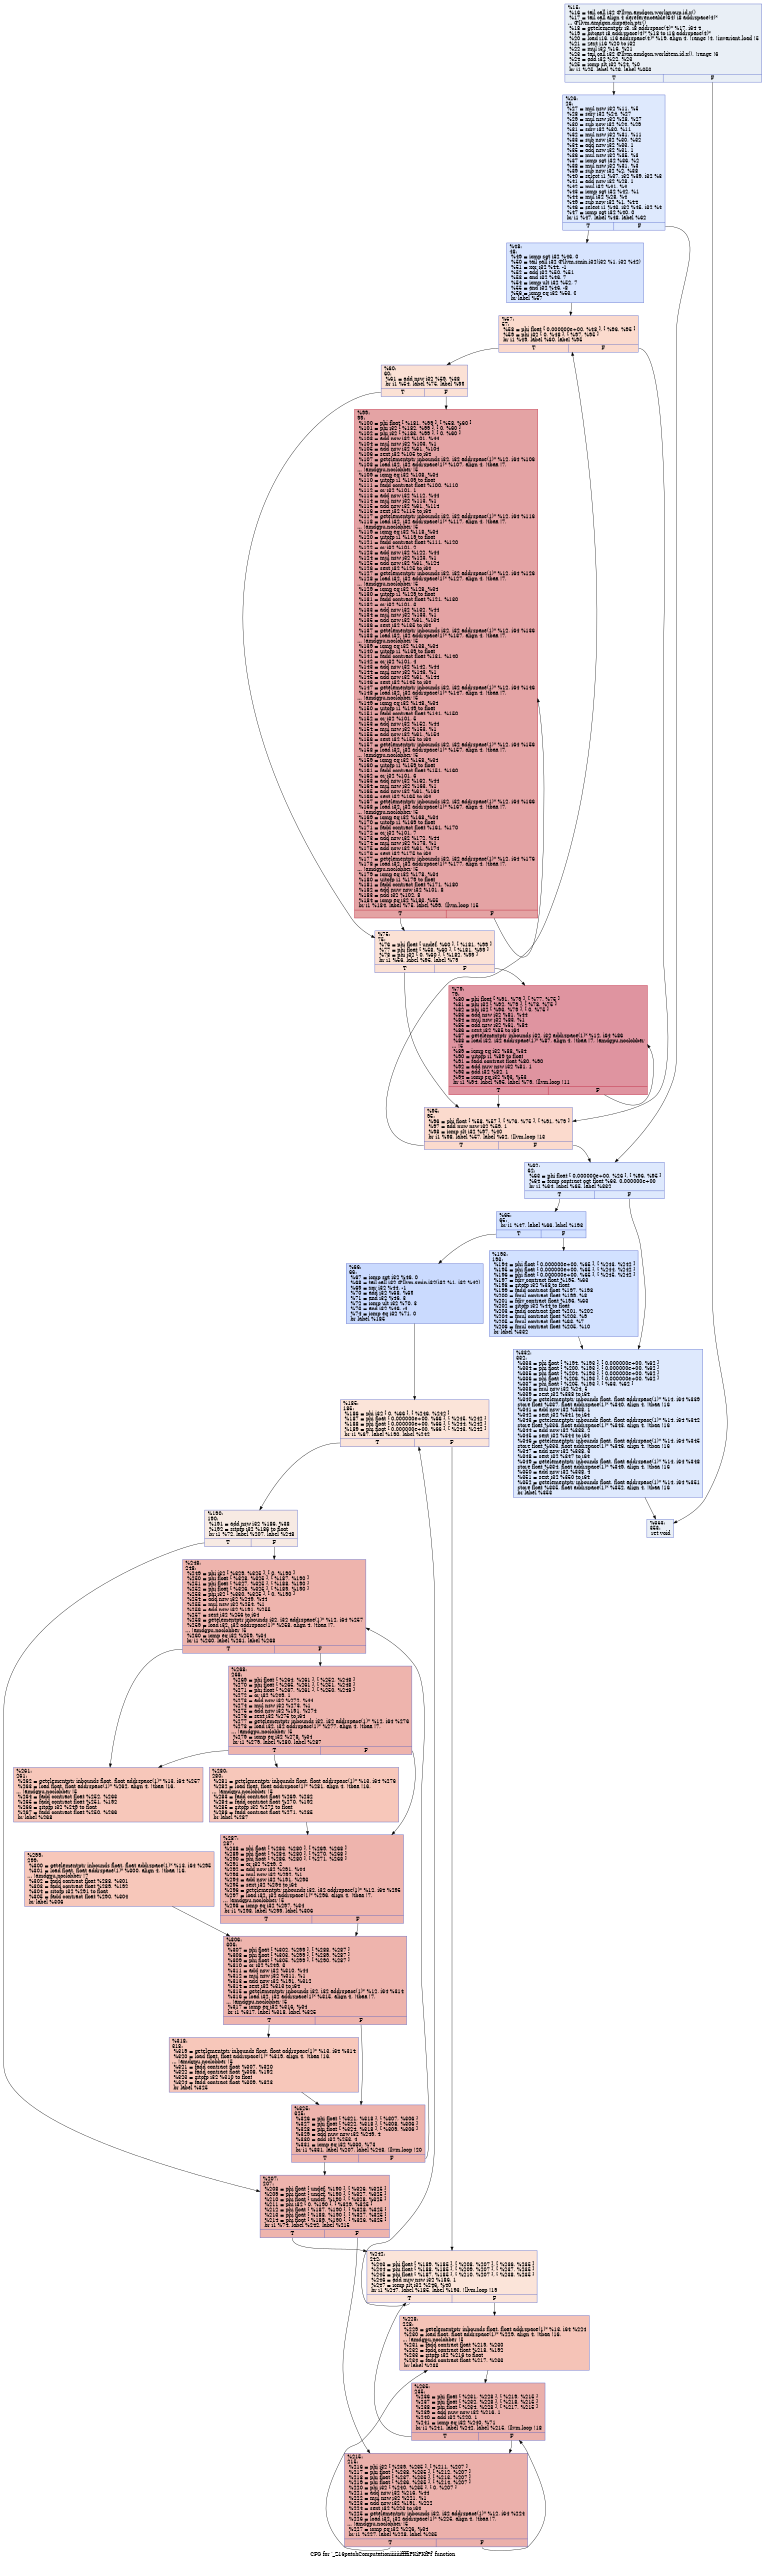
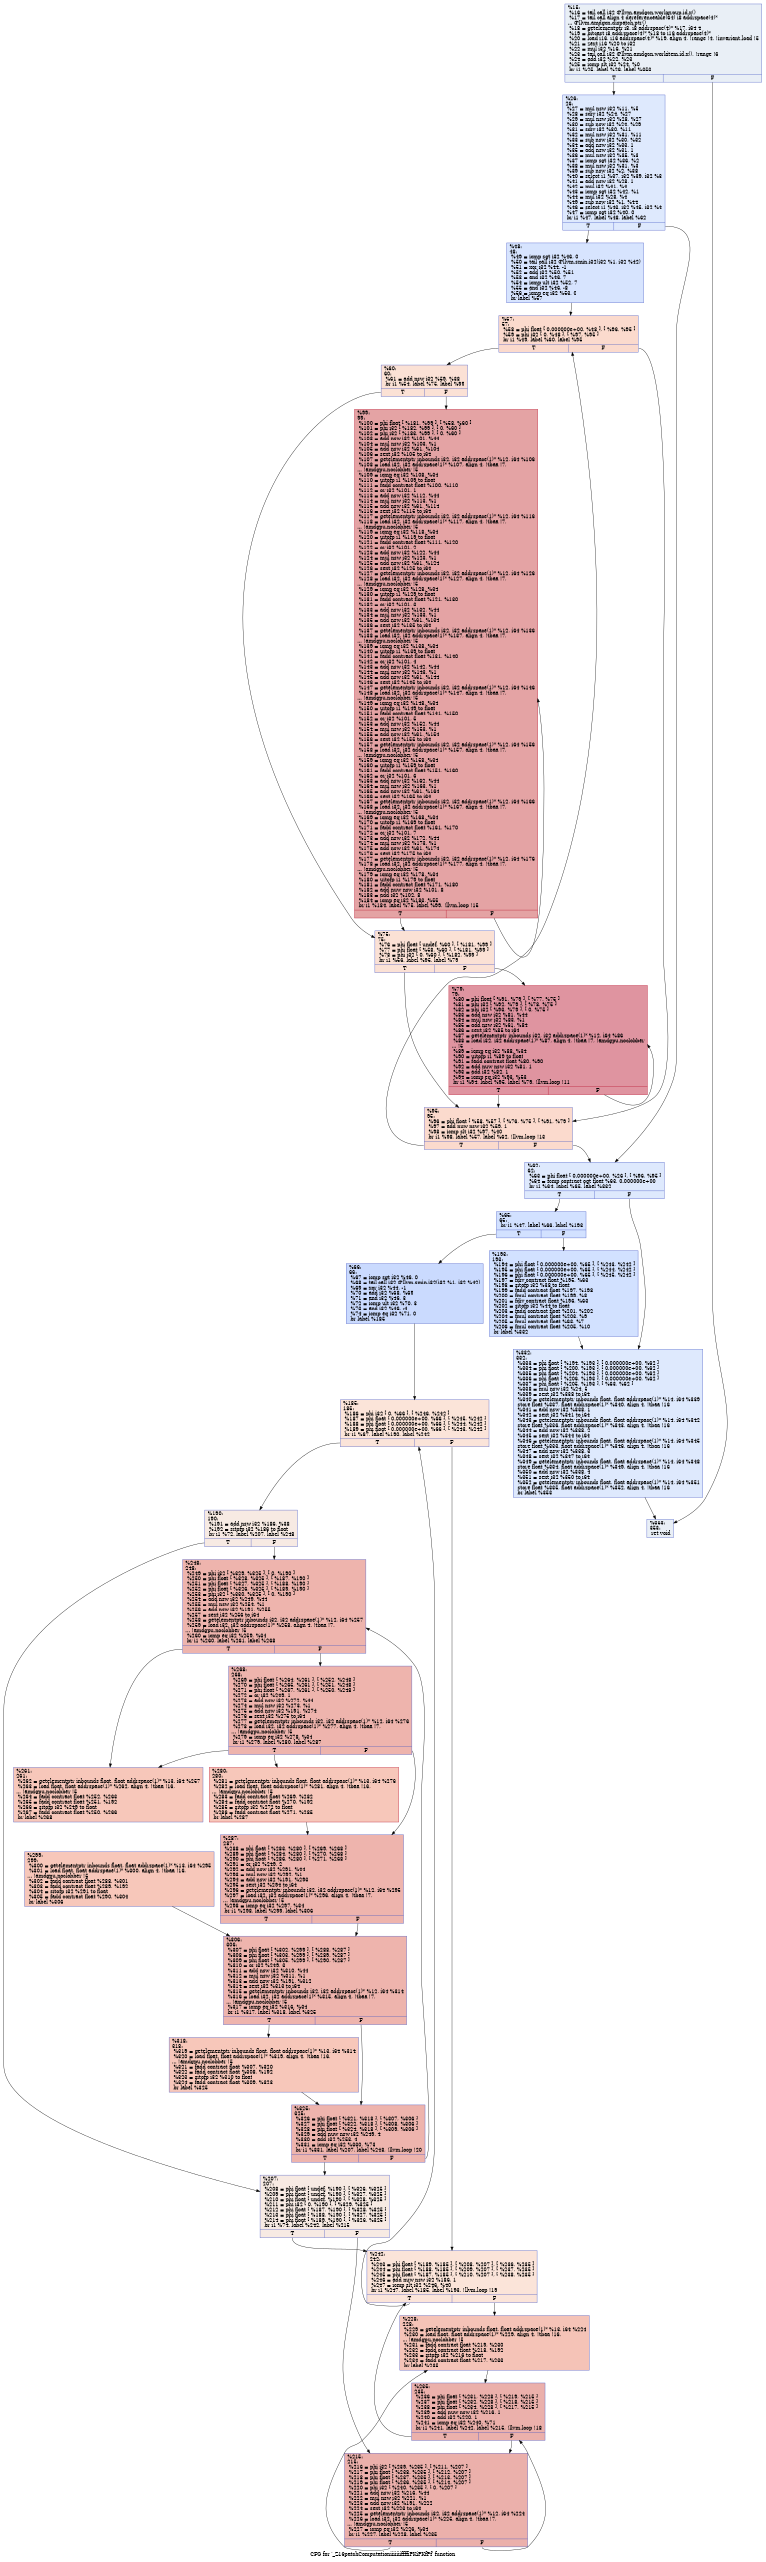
node "%280:": color #3d50c3ff -> #b70d28ff
node "%299:": text "... !amdgpu.noclobber !7" -> "... !amdgpu.noclobber !5"
node "%207:": fillcolor #d8564670 -> #eed0c070
